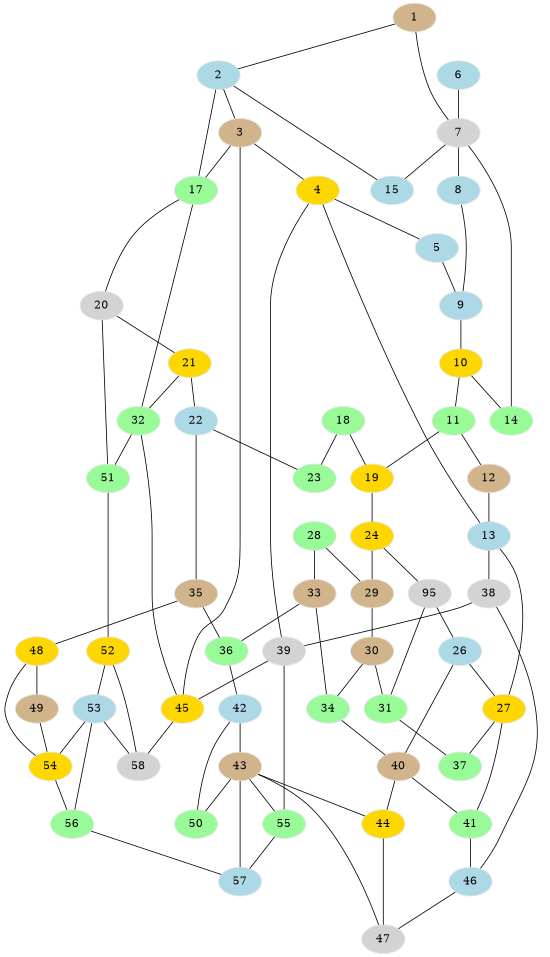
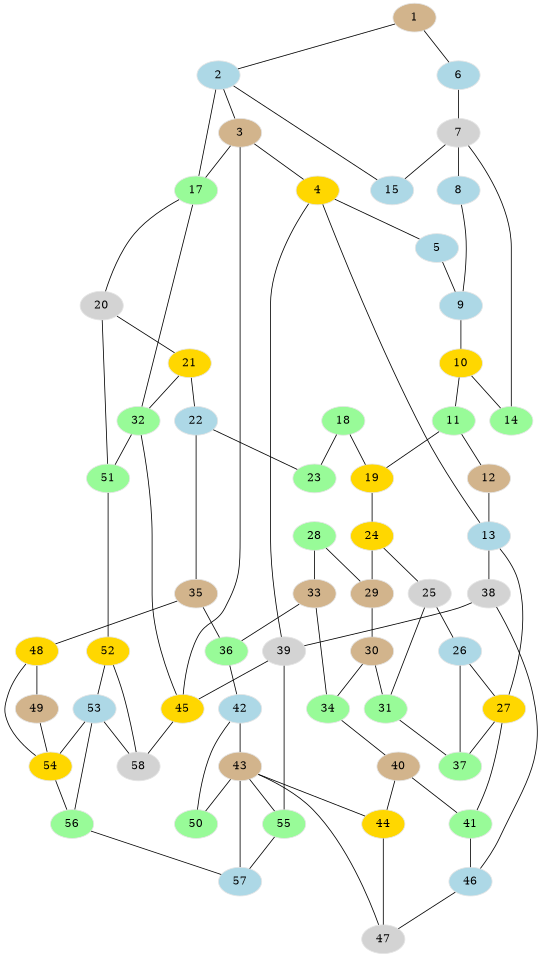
edge "1" -- "7": now "1" -- "6"
node "95": label "95" -> "25"
edge "26" -- "40": now "26" -- "37"
